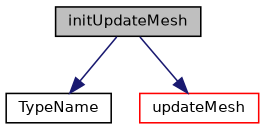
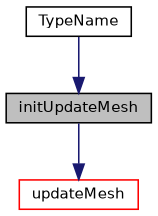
edge "initUpdateMesh" -> "TypeName": reversed
